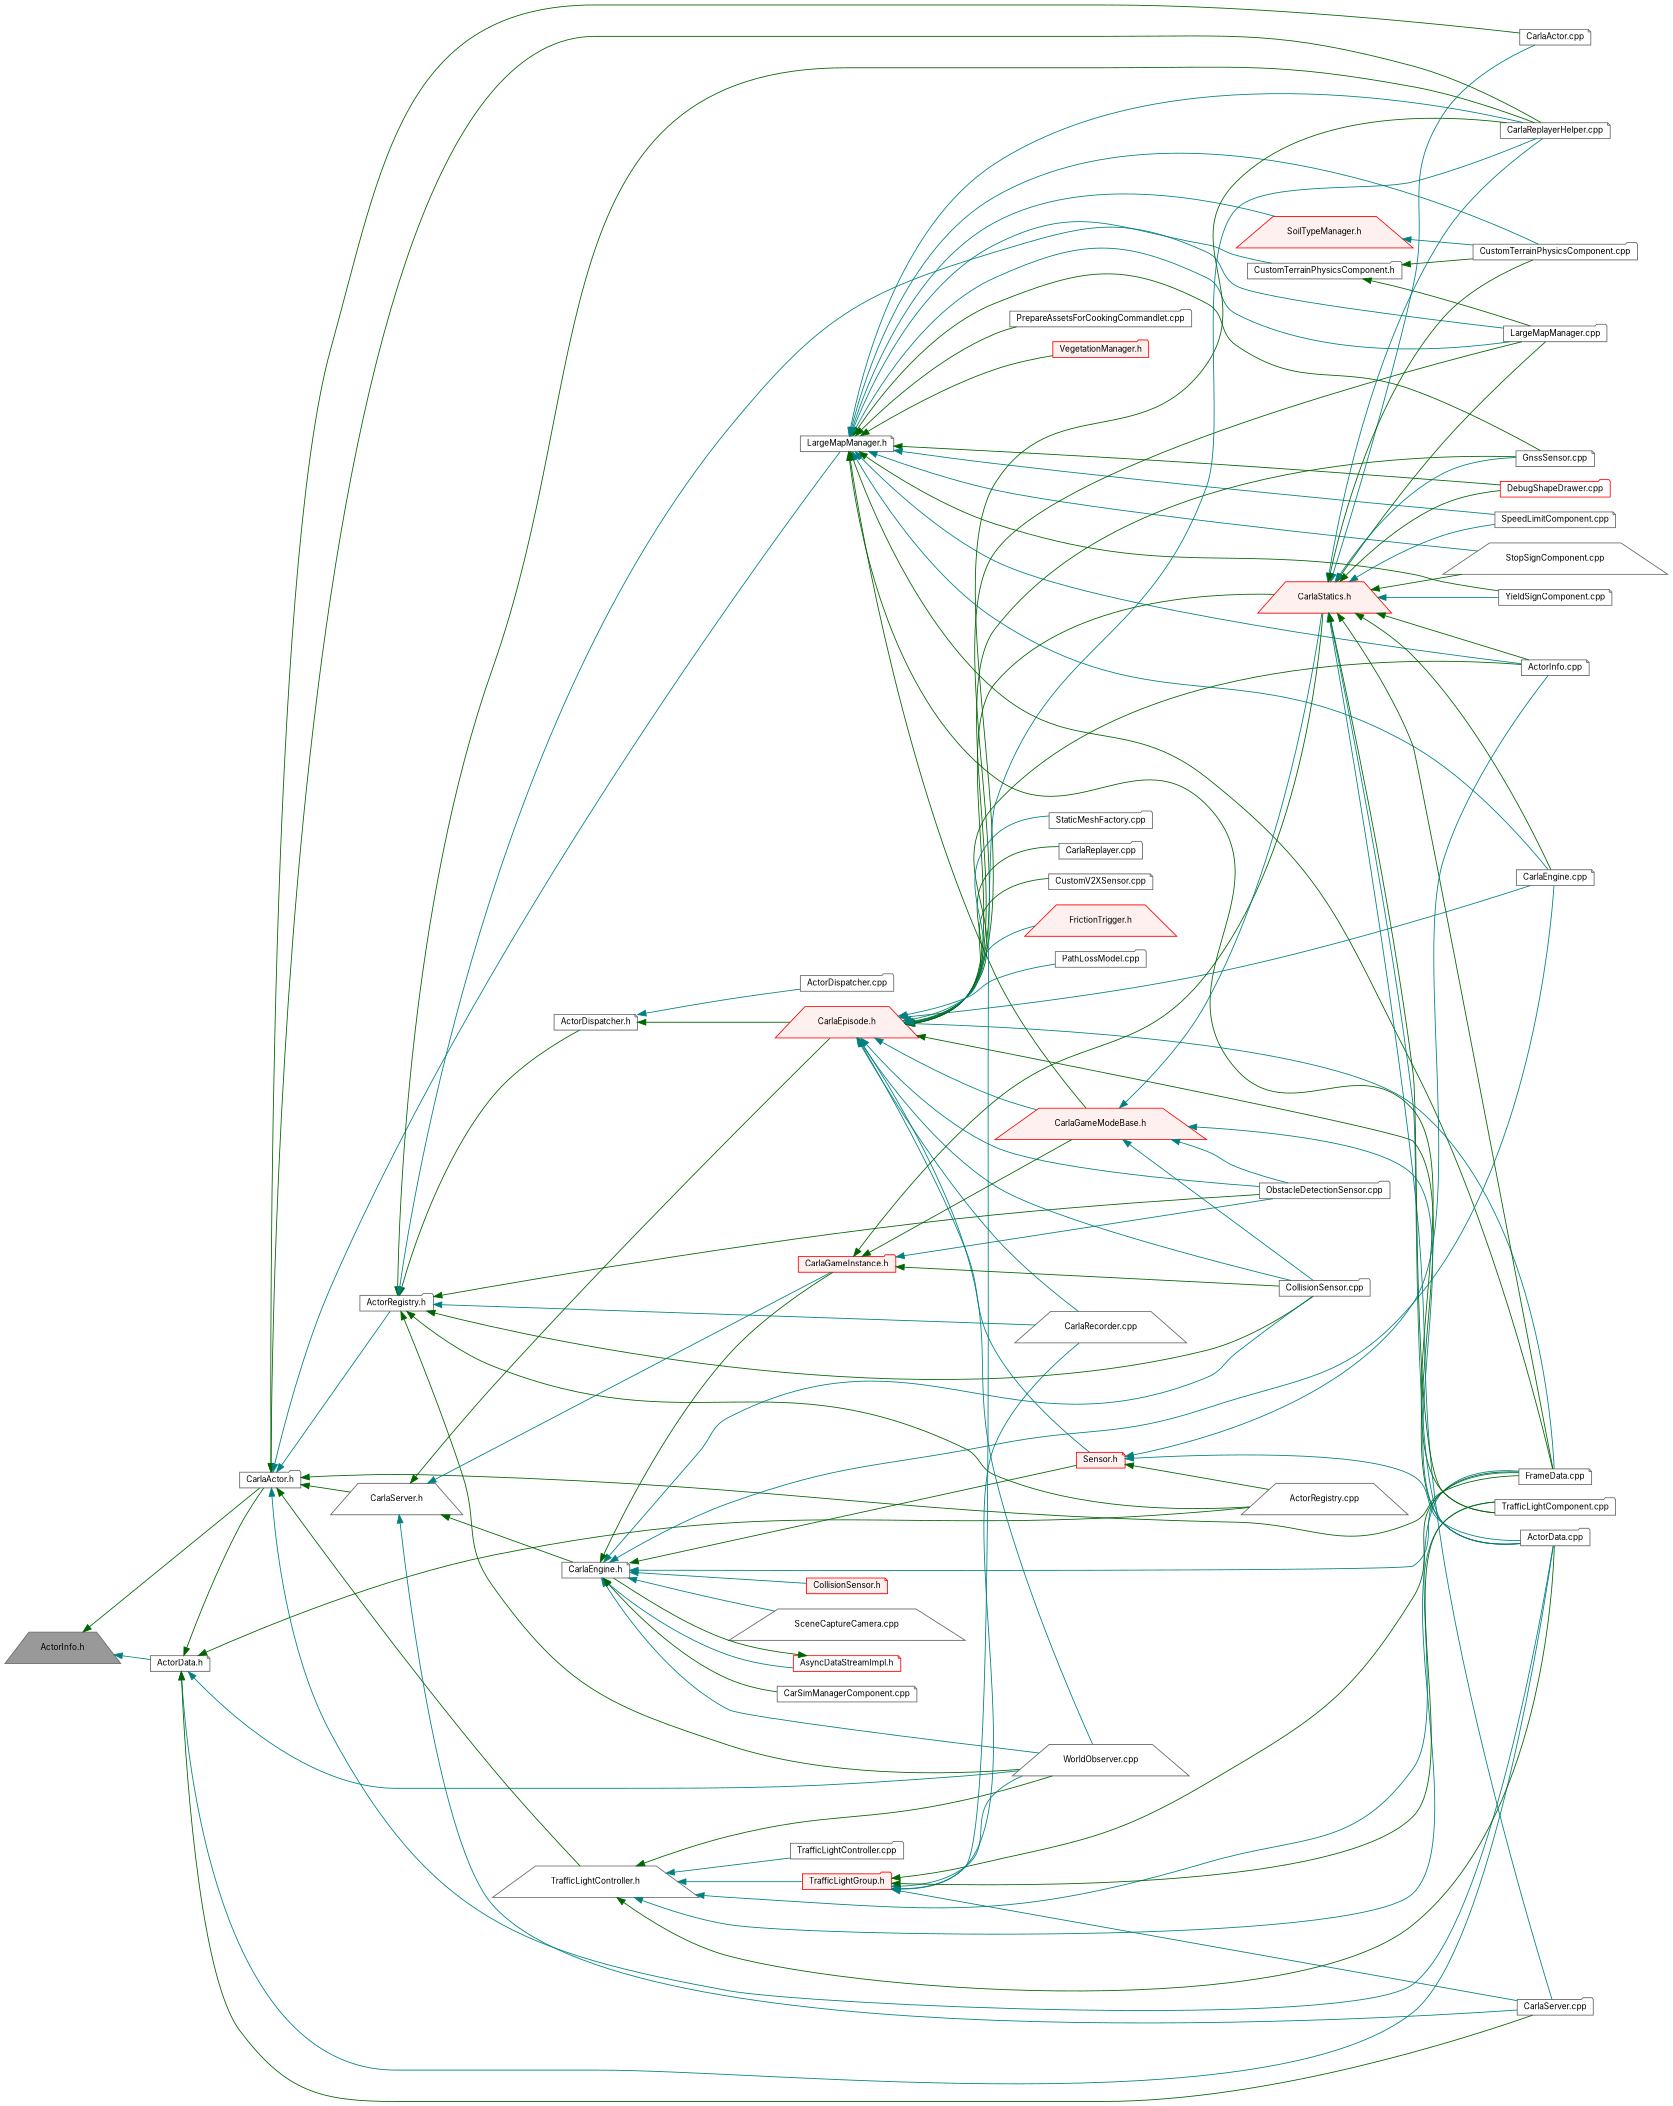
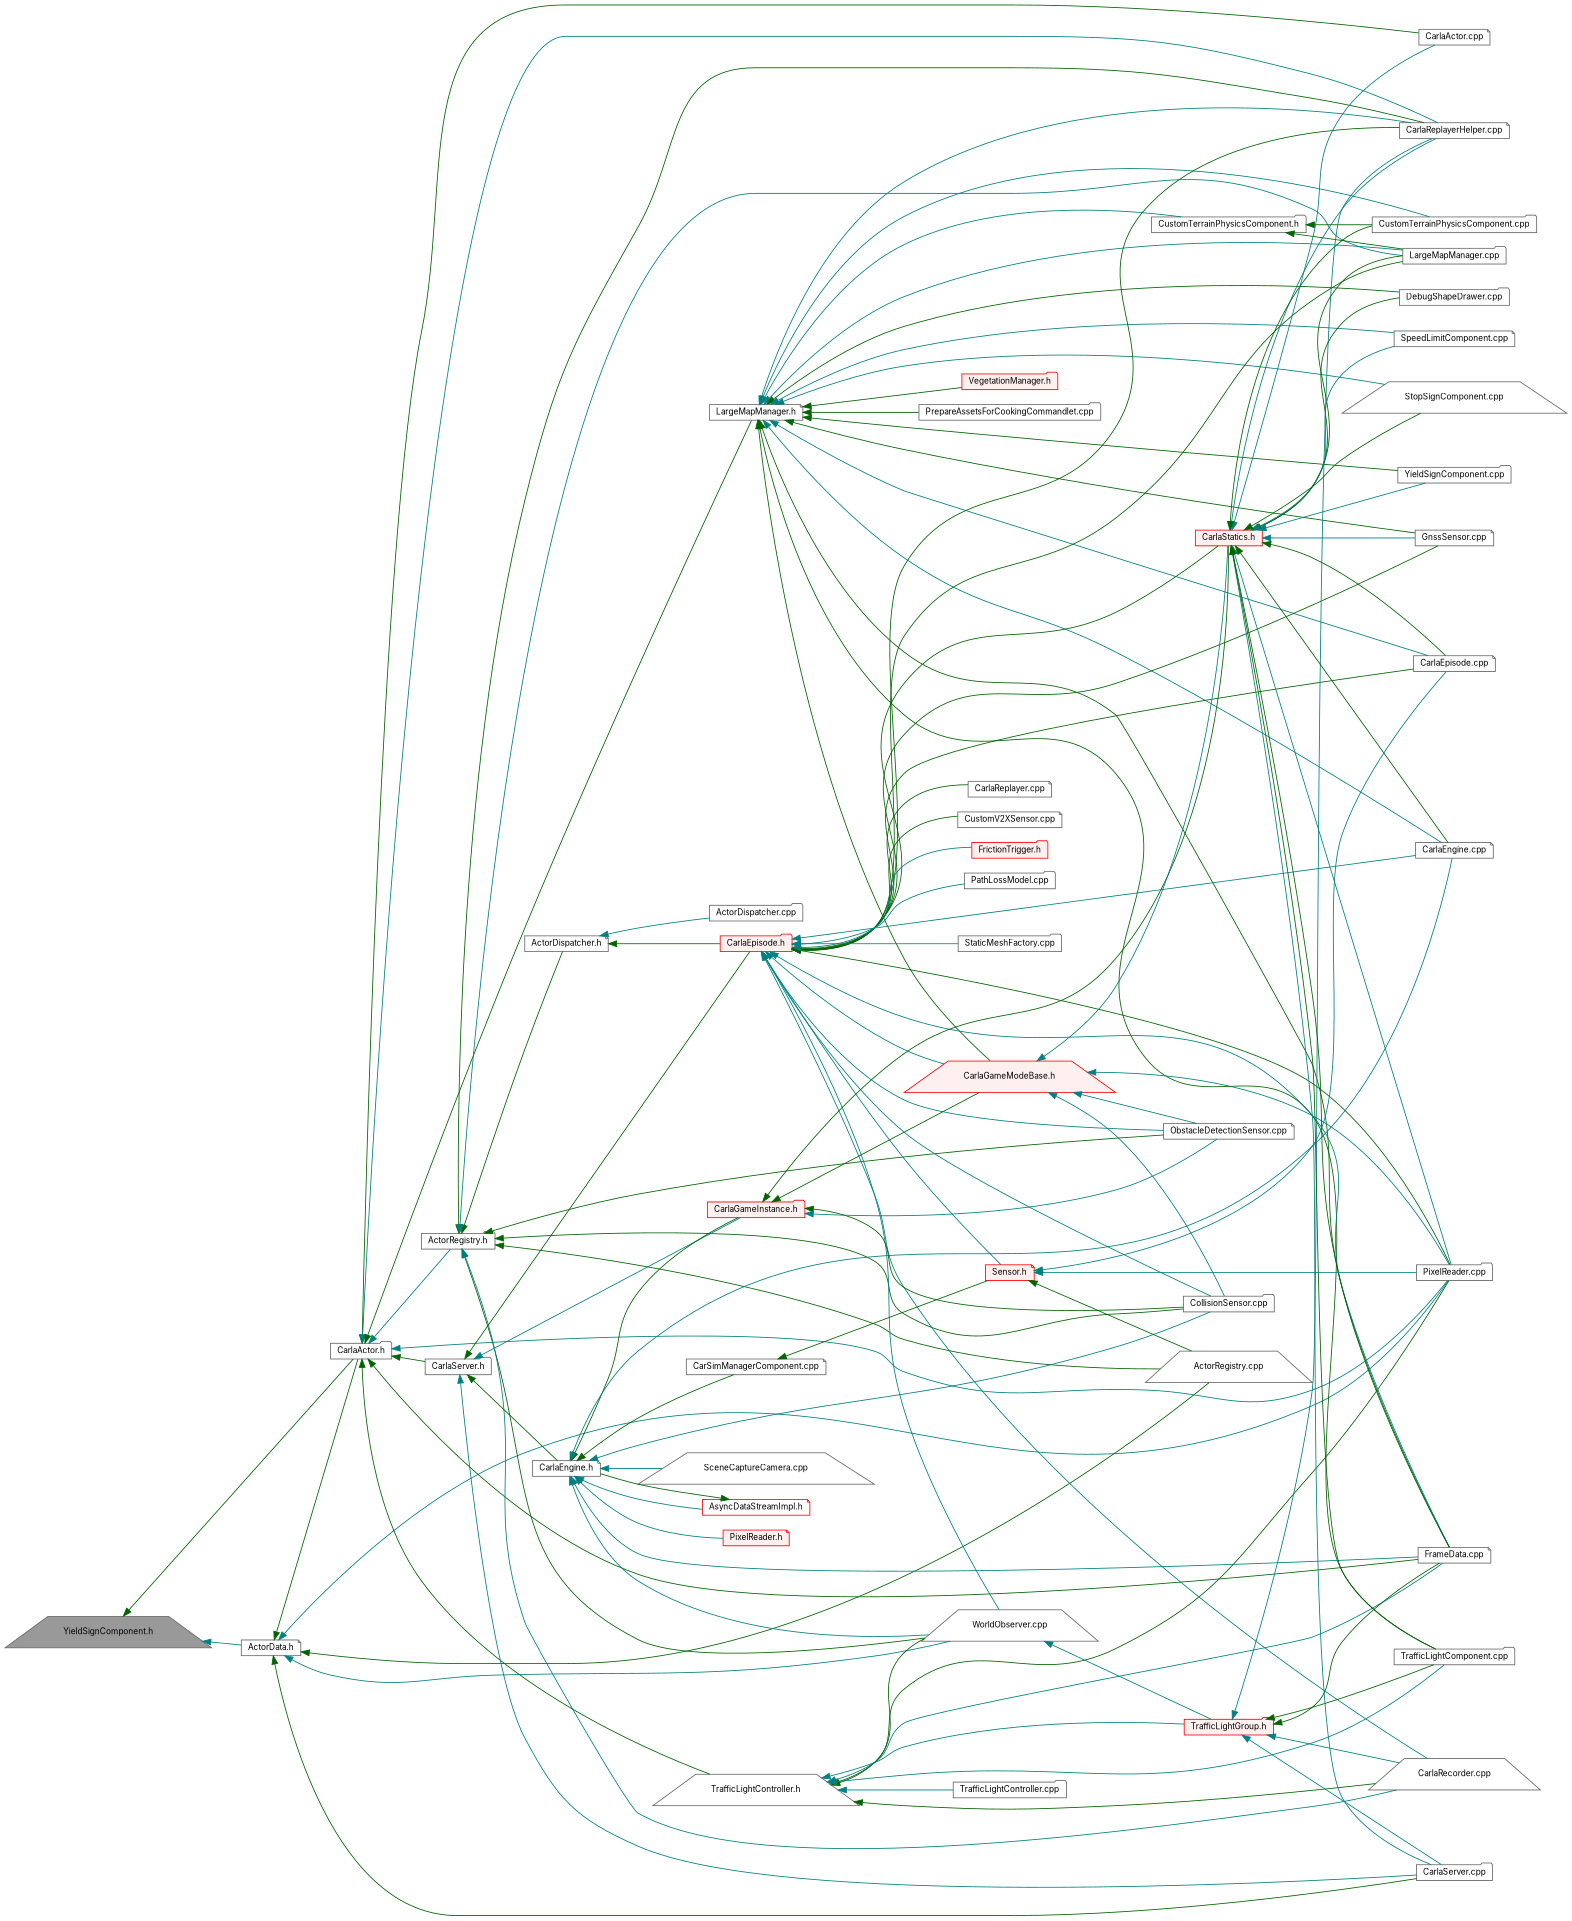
node "SoilTypeManager.h": removed
edge "CarlaReplayerHelper.cpp" -> "CarlaActor.h": color darkgreen -> teal
node "DebugShapeDrawer.cpp": color red -> grey40
node "CarlaStatics.h": shape trapezium -> folder
node "YieldSignComponent.cpp": shape note -> folder
node "ActorInfo.cpp": label "ActorInfo.cpp" -> "CarlaEpisode.cpp"
node "CarlaReplayer.cpp": shape folder -> note
node "FrictionTrigger.h": shape trapezium -> folder
edge "LargeMapManager.h" -> "CarlaActor.h": color teal -> darkgreen
node "CarlaEpisode.h": shape trapezium -> folder
node "ObstacleDetectionSensor.cpp": shape folder -> note
node "CarlaServer.h": shape trapezium -> folder
edge "Sensor.h" -> "CarlaEngine.h": now "Sensor.h" -> "CarSimManagerComponent.cpp"
node "ActorData.cpp": label "ActorData.cpp" -> "PixelReader.cpp"
node "CollisionSensor.h": label "CollisionSensor.h" -> "PixelReader.h"
node "ActorInfo.h": label "ActorInfo.h" -> "YieldSignComponent.h"
edge "CarlaRecorder.cpp" -> "TrafficLightController.h": added
edge "WorldObserver.cpp" -> "TrafficLightGroup.h": reversed
